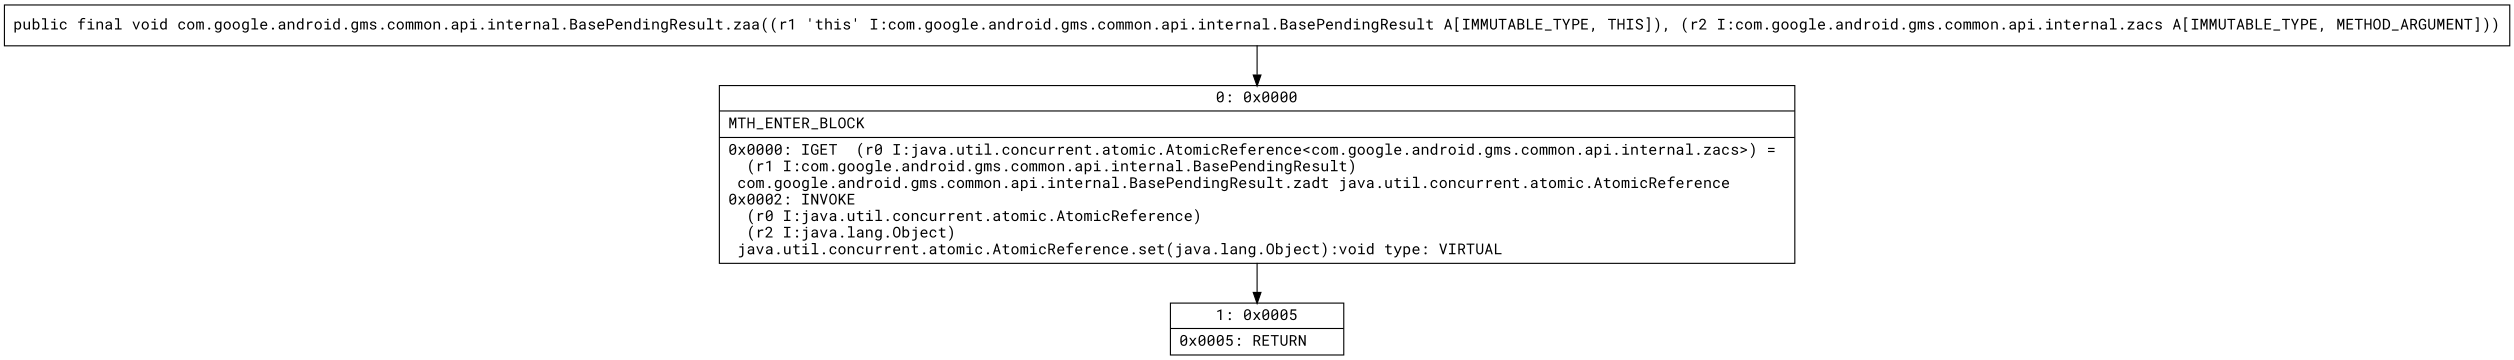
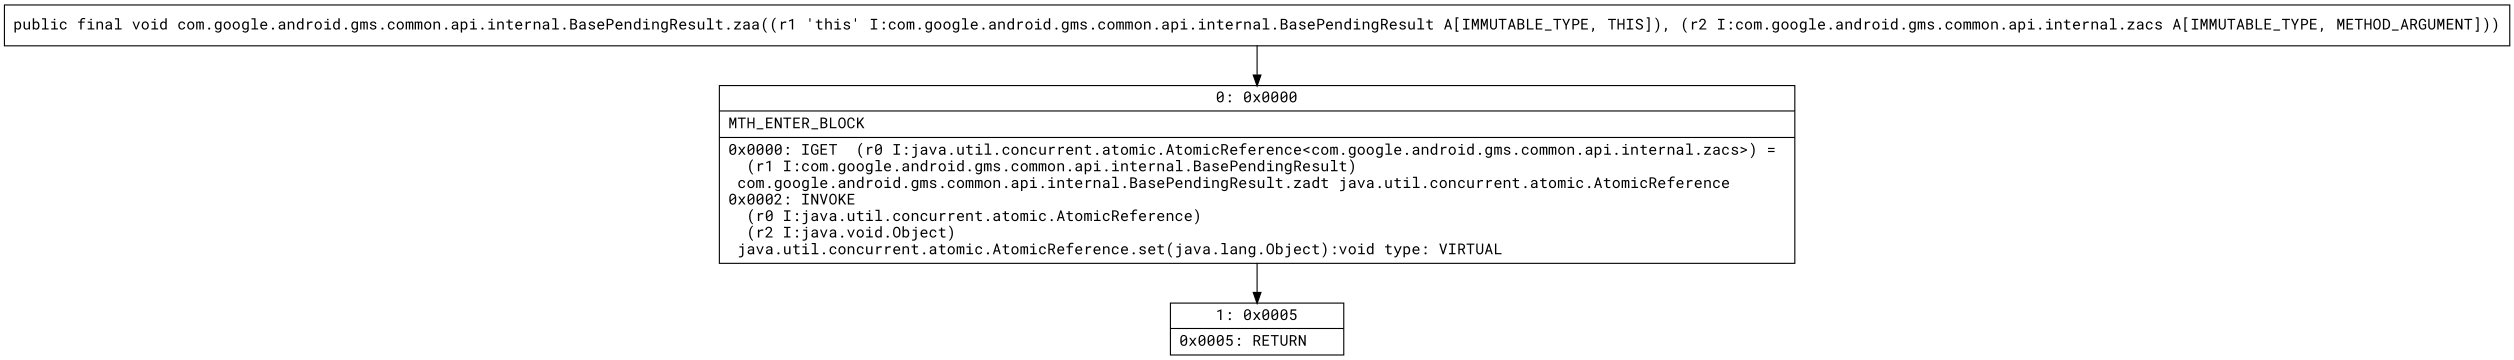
node "0: 0x0000": text "(r2 I:java.lang.Object)" -> "(r2 I:java.void.Object)"
